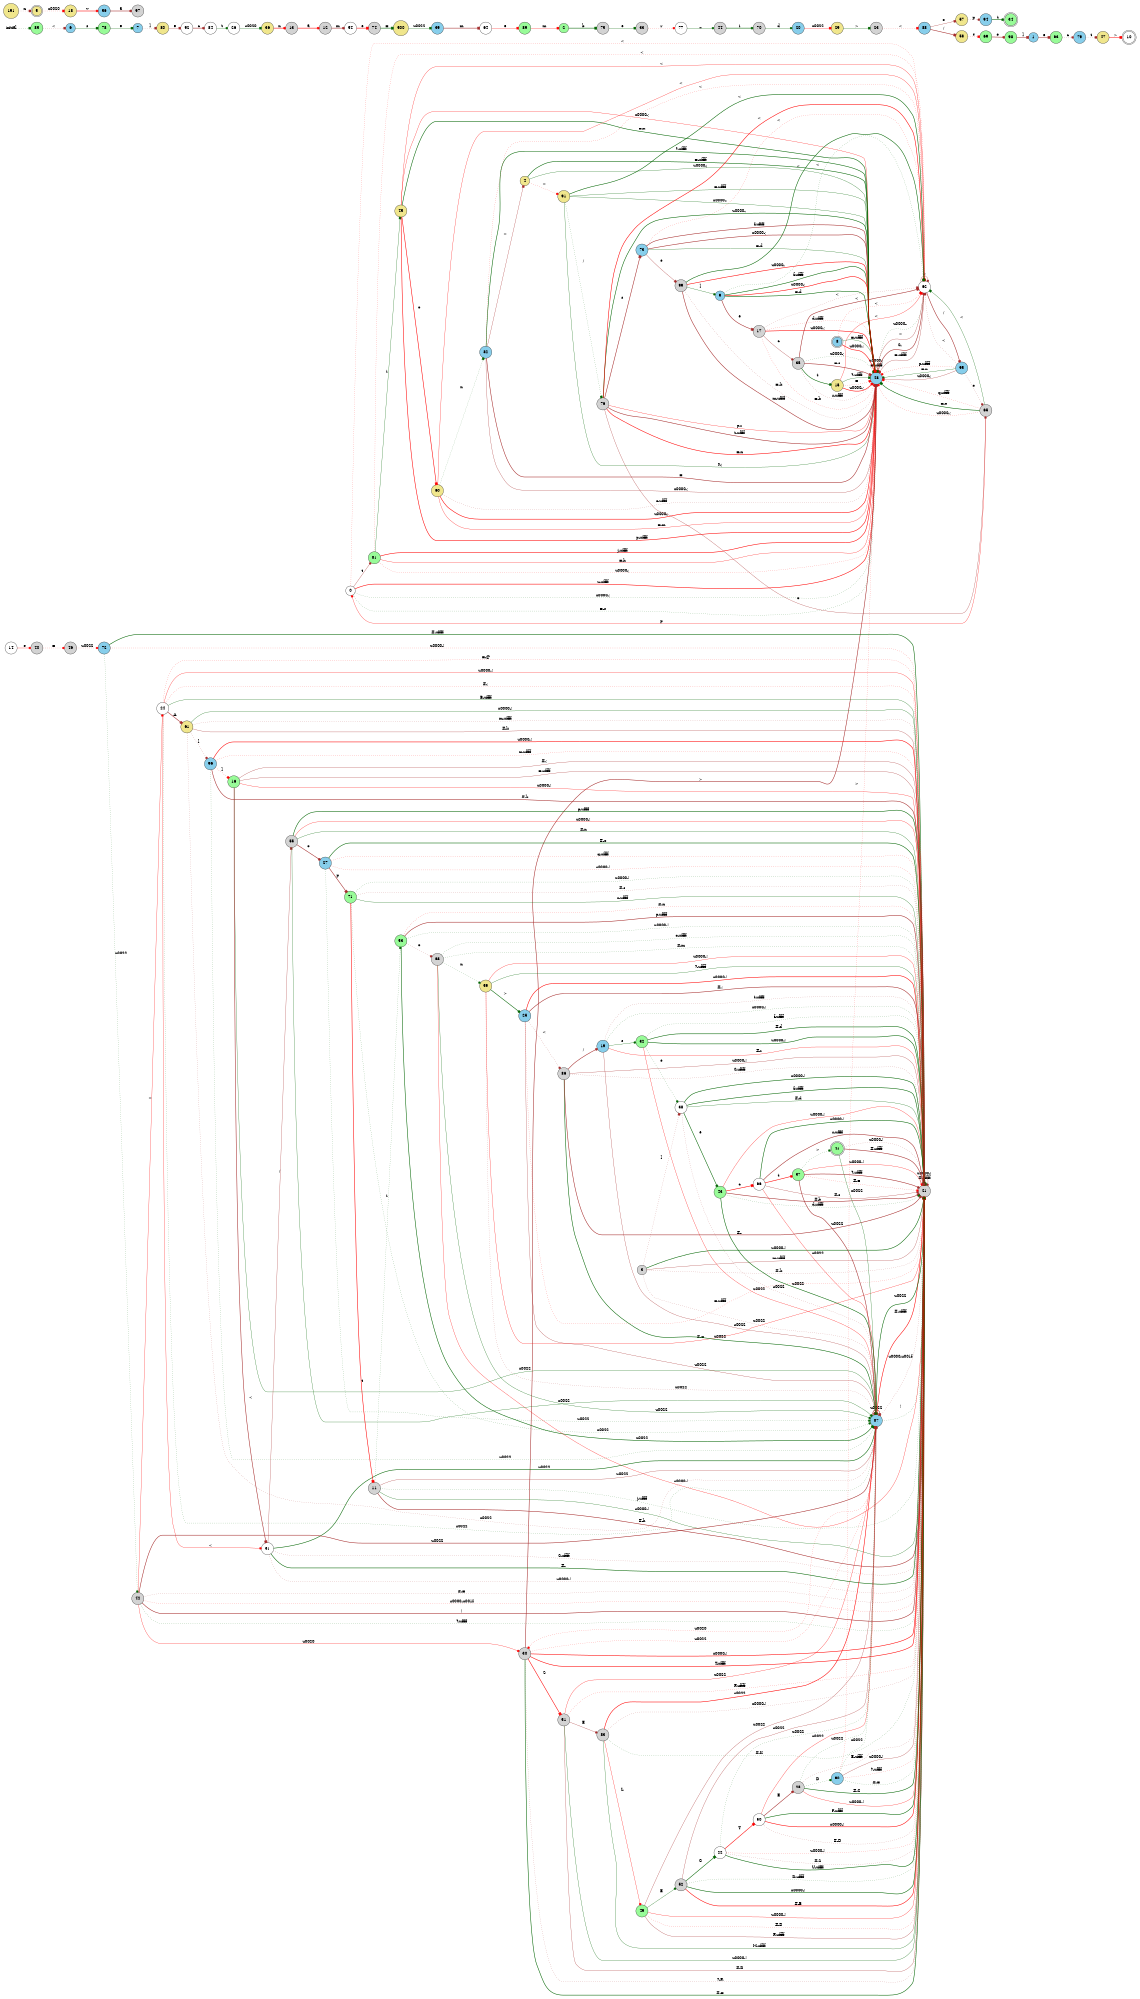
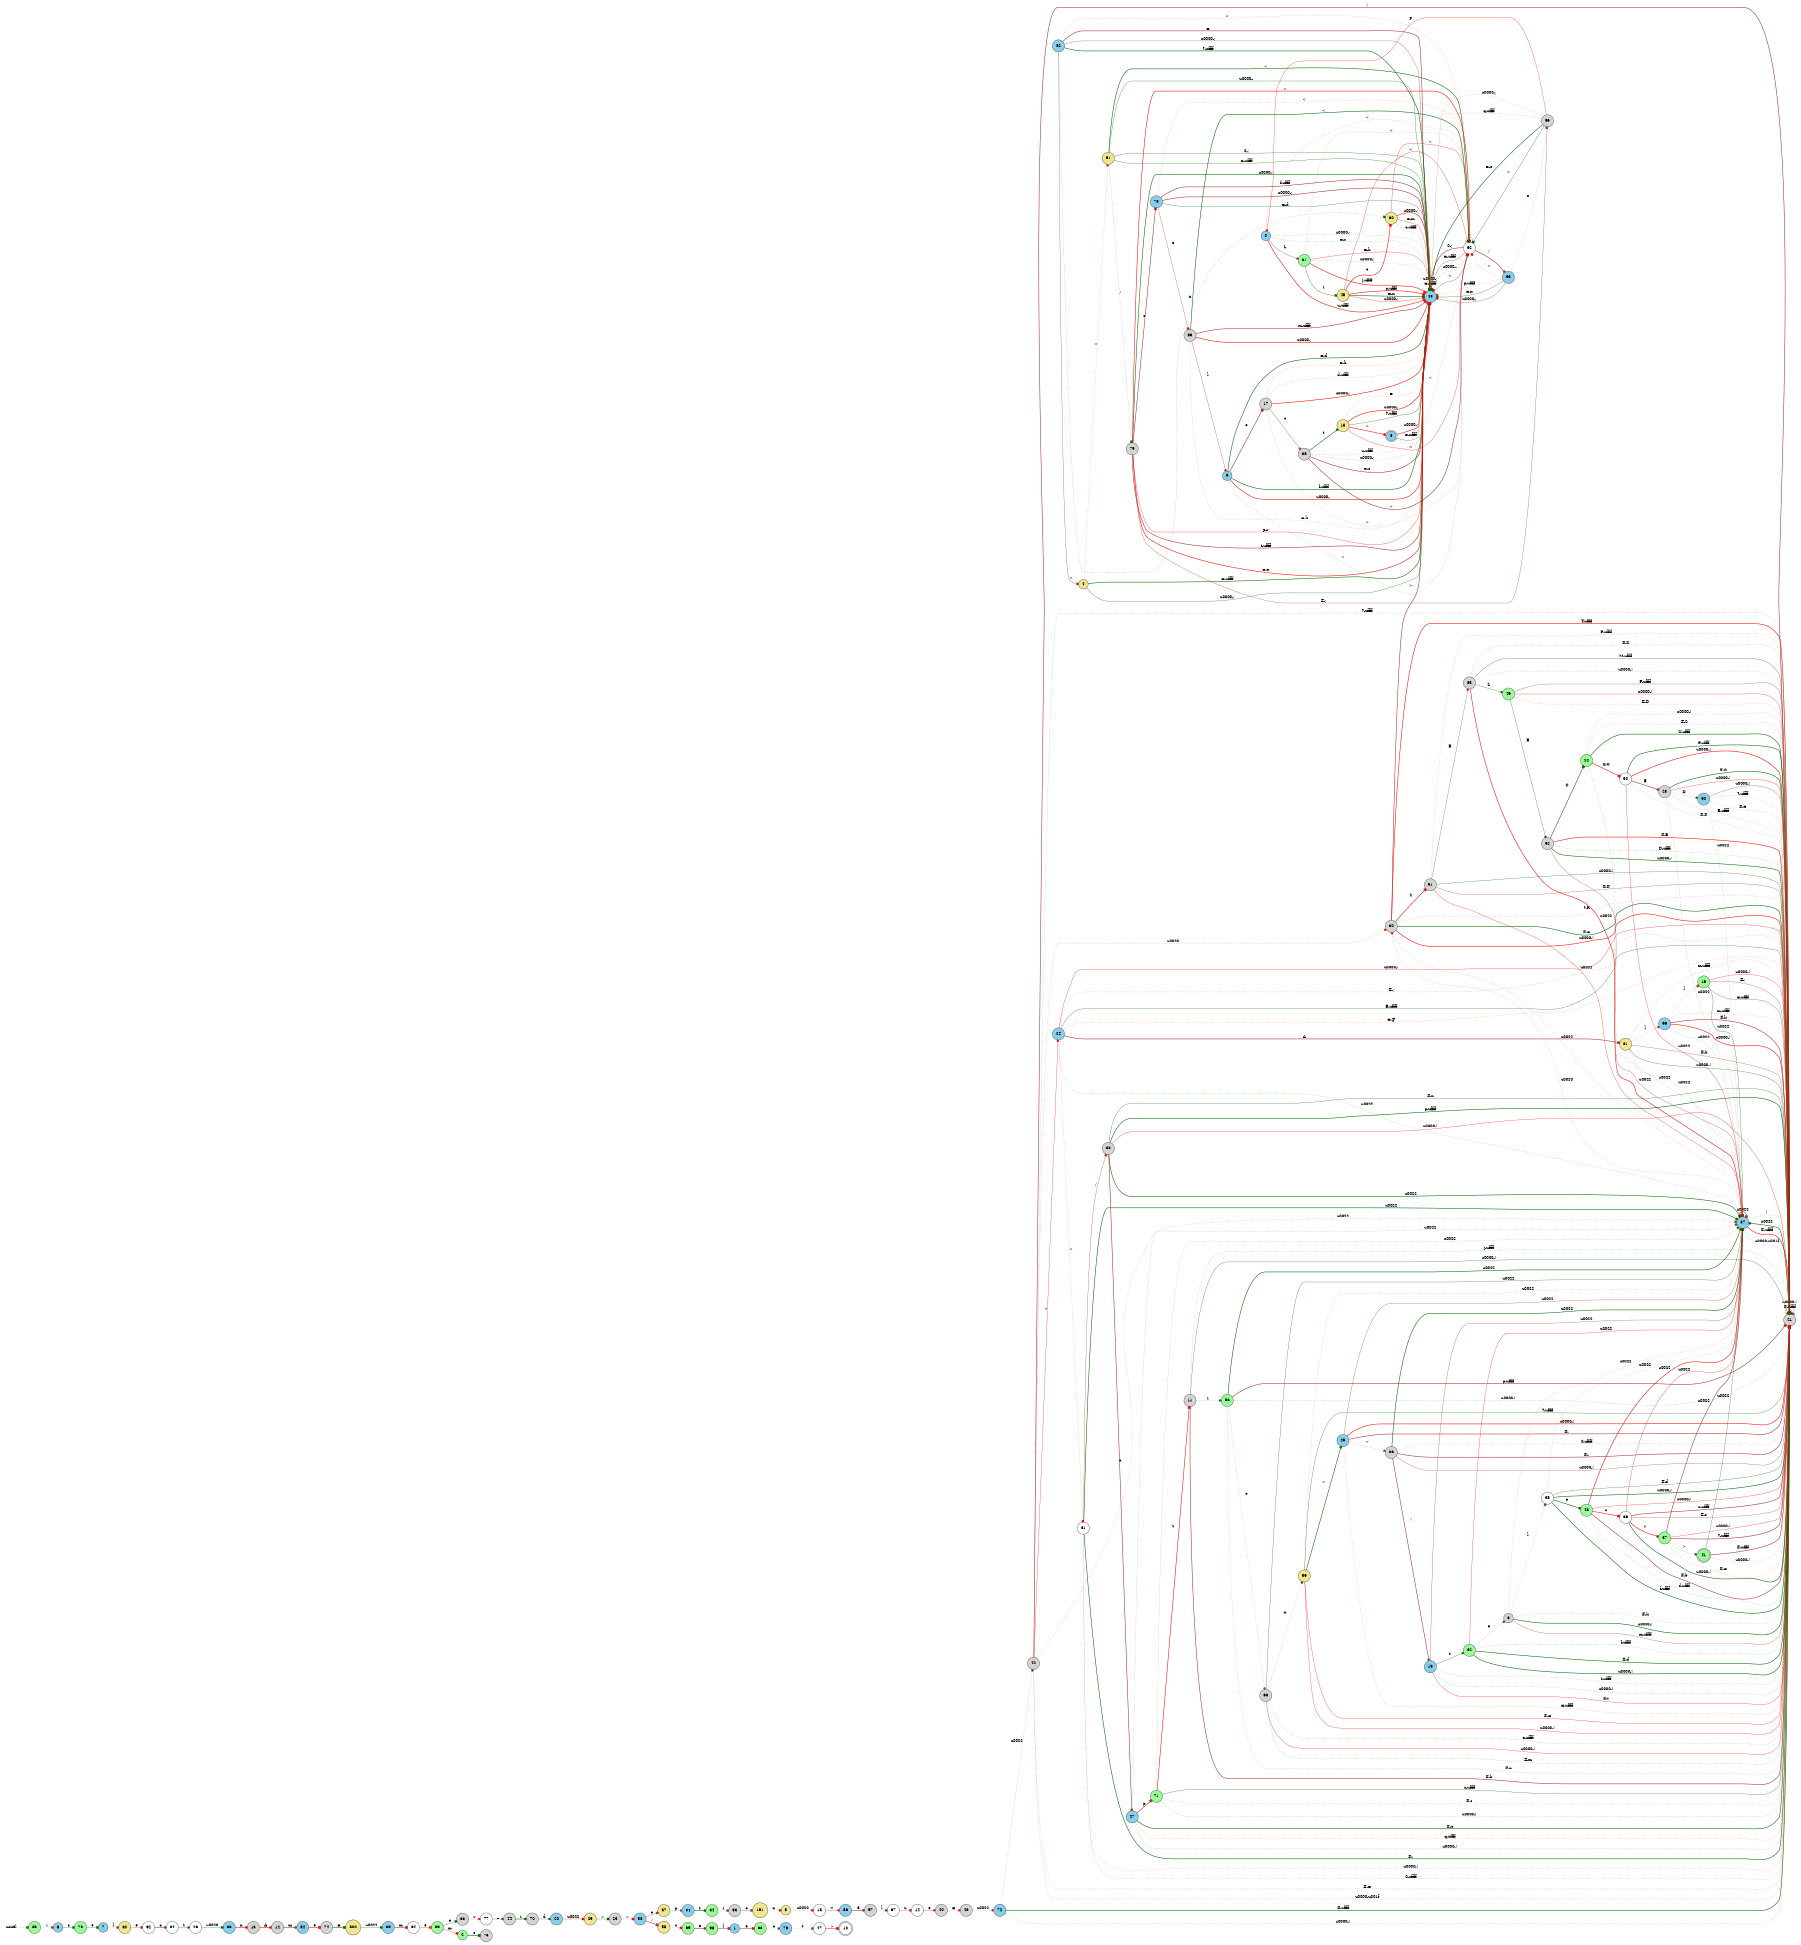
node "5": shape doublecircle -> circle
node "18": fillcolor khaki -> white
edge "18" -> "56": style bold -> solid
node "34": shape doublecircle -> circle
edge "13" -> "12": label "a" -> "A"
edge "2" -> "75": label "b" -> "s"
node "36": fillcolor khaki -> skyblue
node "54": fillcolor white -> skyblue
edge "75" -> "33": now "89" -> "33"
node "47": fillcolor khaki -> white
edge "99" -> "9": color darkgreen -> brown
edge "60" -> "82": reversed
edge "15" -> "8": added, label ">"
edge "0" -> "81": label "t" -> "L"
node "0": fillcolor white -> skyblue
edge "76" -> "65": label "o" -> "#-;"
node "24": fillcolor white -> skyblue
edge "32" -> "38": now "32" -> "3"
edge "90" -> "48": removed, label ">"
edge "16" -> "31": removed, label "<"
edge "24" -> "31": style solid -> dotted
edge "66" -> "37": label "t" -> "r"
edge "43" -> "87": color darkgreen -> red
edge "55" -> "87": style solid -> bold
edge "11" -> "87": removed, label "u0022"
edge "42" -> "87": style bold -> dotted
edge "42" -> "30": style solid -> dotted
edge "49" -> "87": removed, label "u0022"
edge "83" -> "49": color red -> darkgreen
edge "22" -> "50": label "T" -> "#-C"
node "22": fillcolor white -> palegreen
node "67": added
node "93": added
